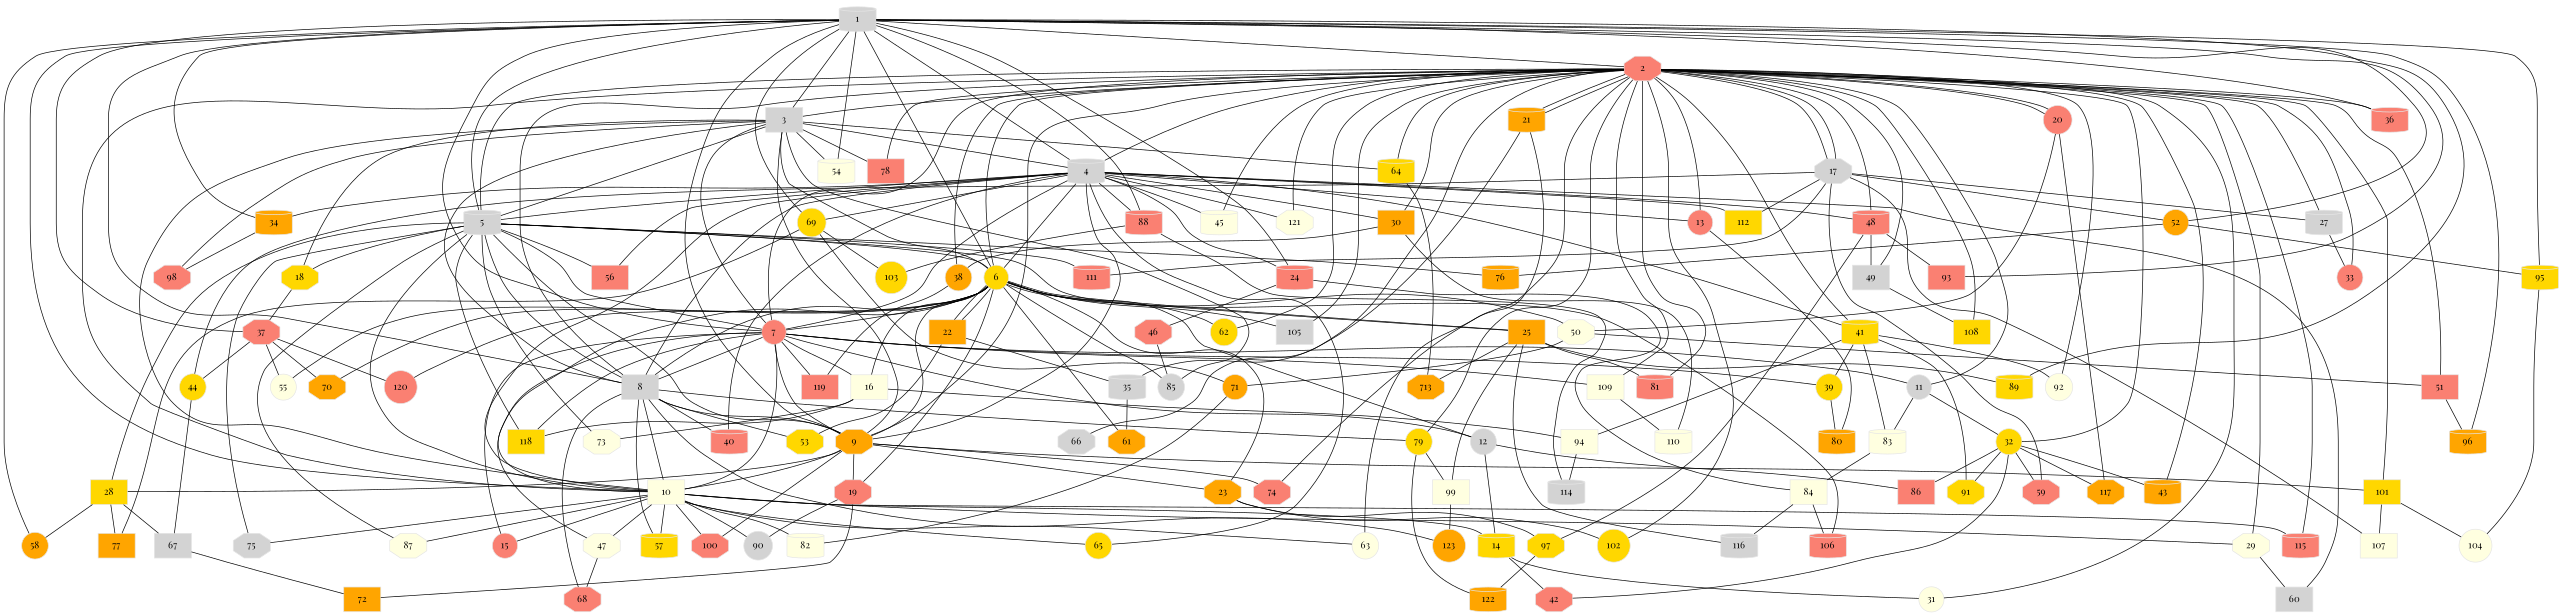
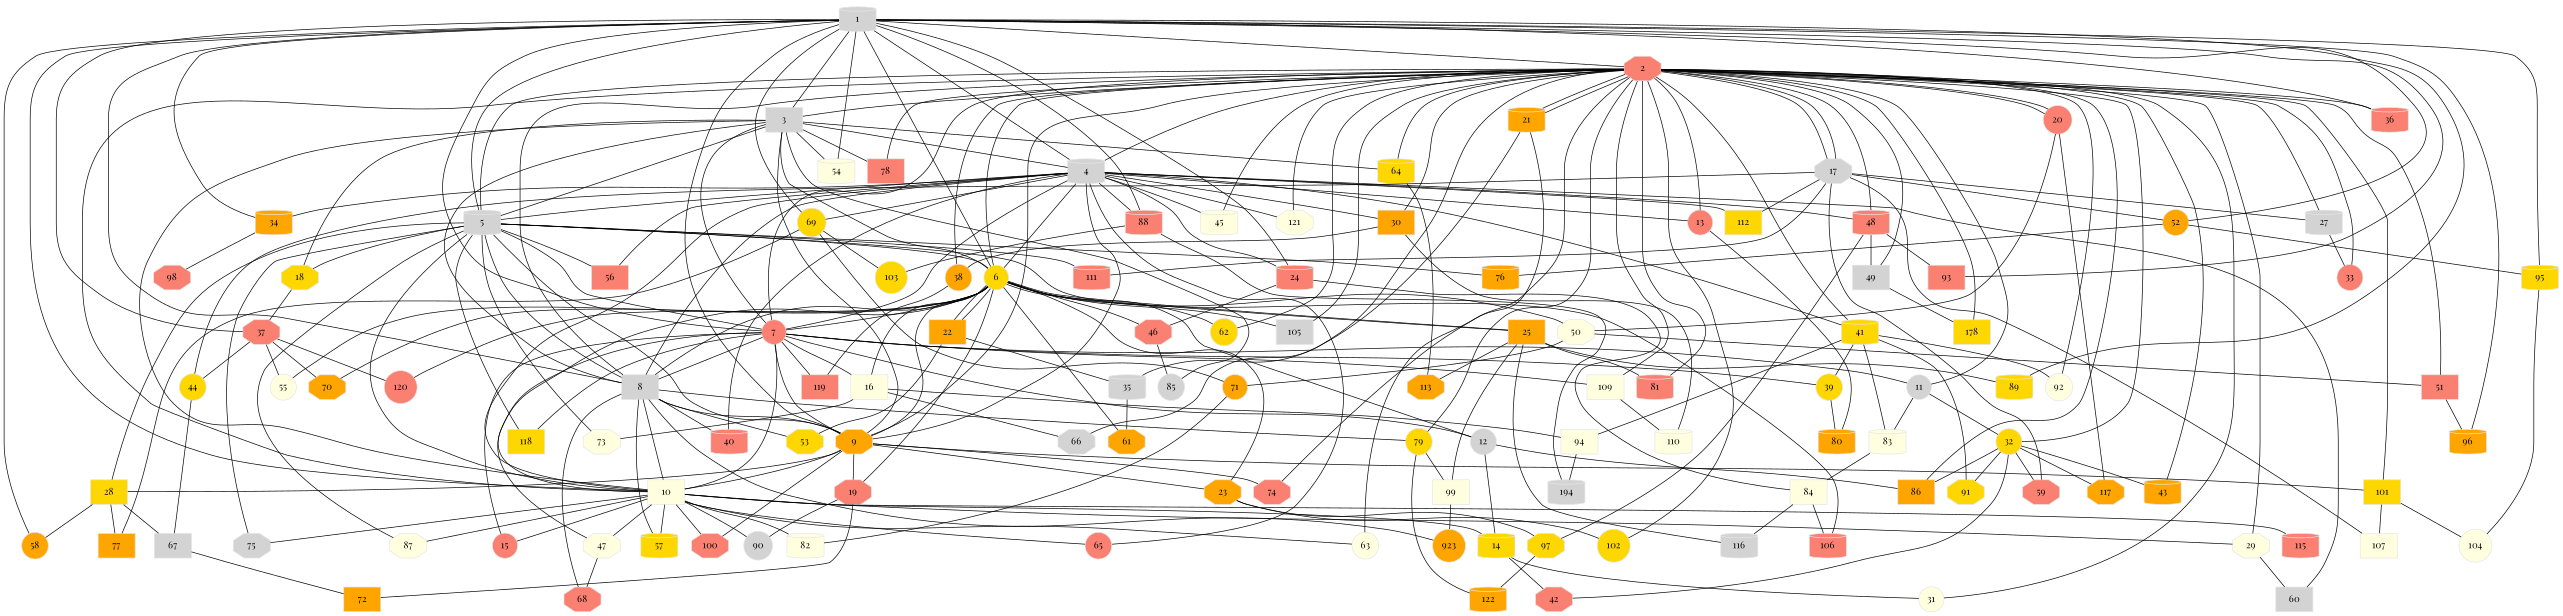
edge "2" -- "115": now "2" -- "86"
edge "3" -- "98": removed
node "108": label "108" -> "178"
edge "6" -- "85": now "6" -- "46"
node "713": label "713" -> "113"
edge "16" -- "118": now "16" -- "66"
node "114": label "114" -> "194"
node "86": fillcolor salmon -> orange
node "65": fillcolor gold -> salmon
node "123": label "123" -> "923"
